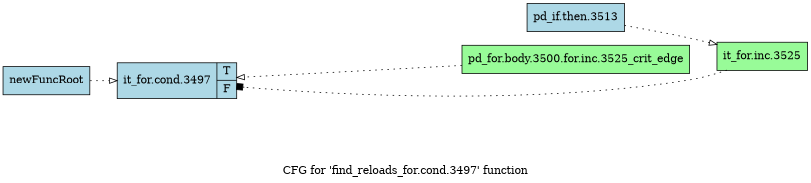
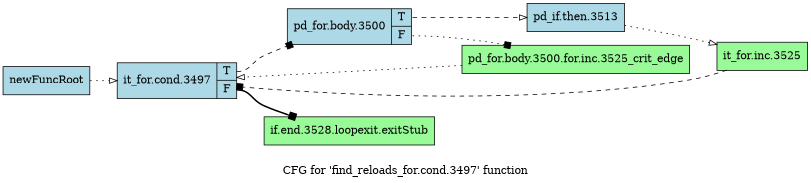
node "pd_for.body.3500": added
edge "it_for.inc.3525" -> "it_for.cond.3497": style dotted -> dashed
node "if.end.3528.loopexit.exitStub": added
